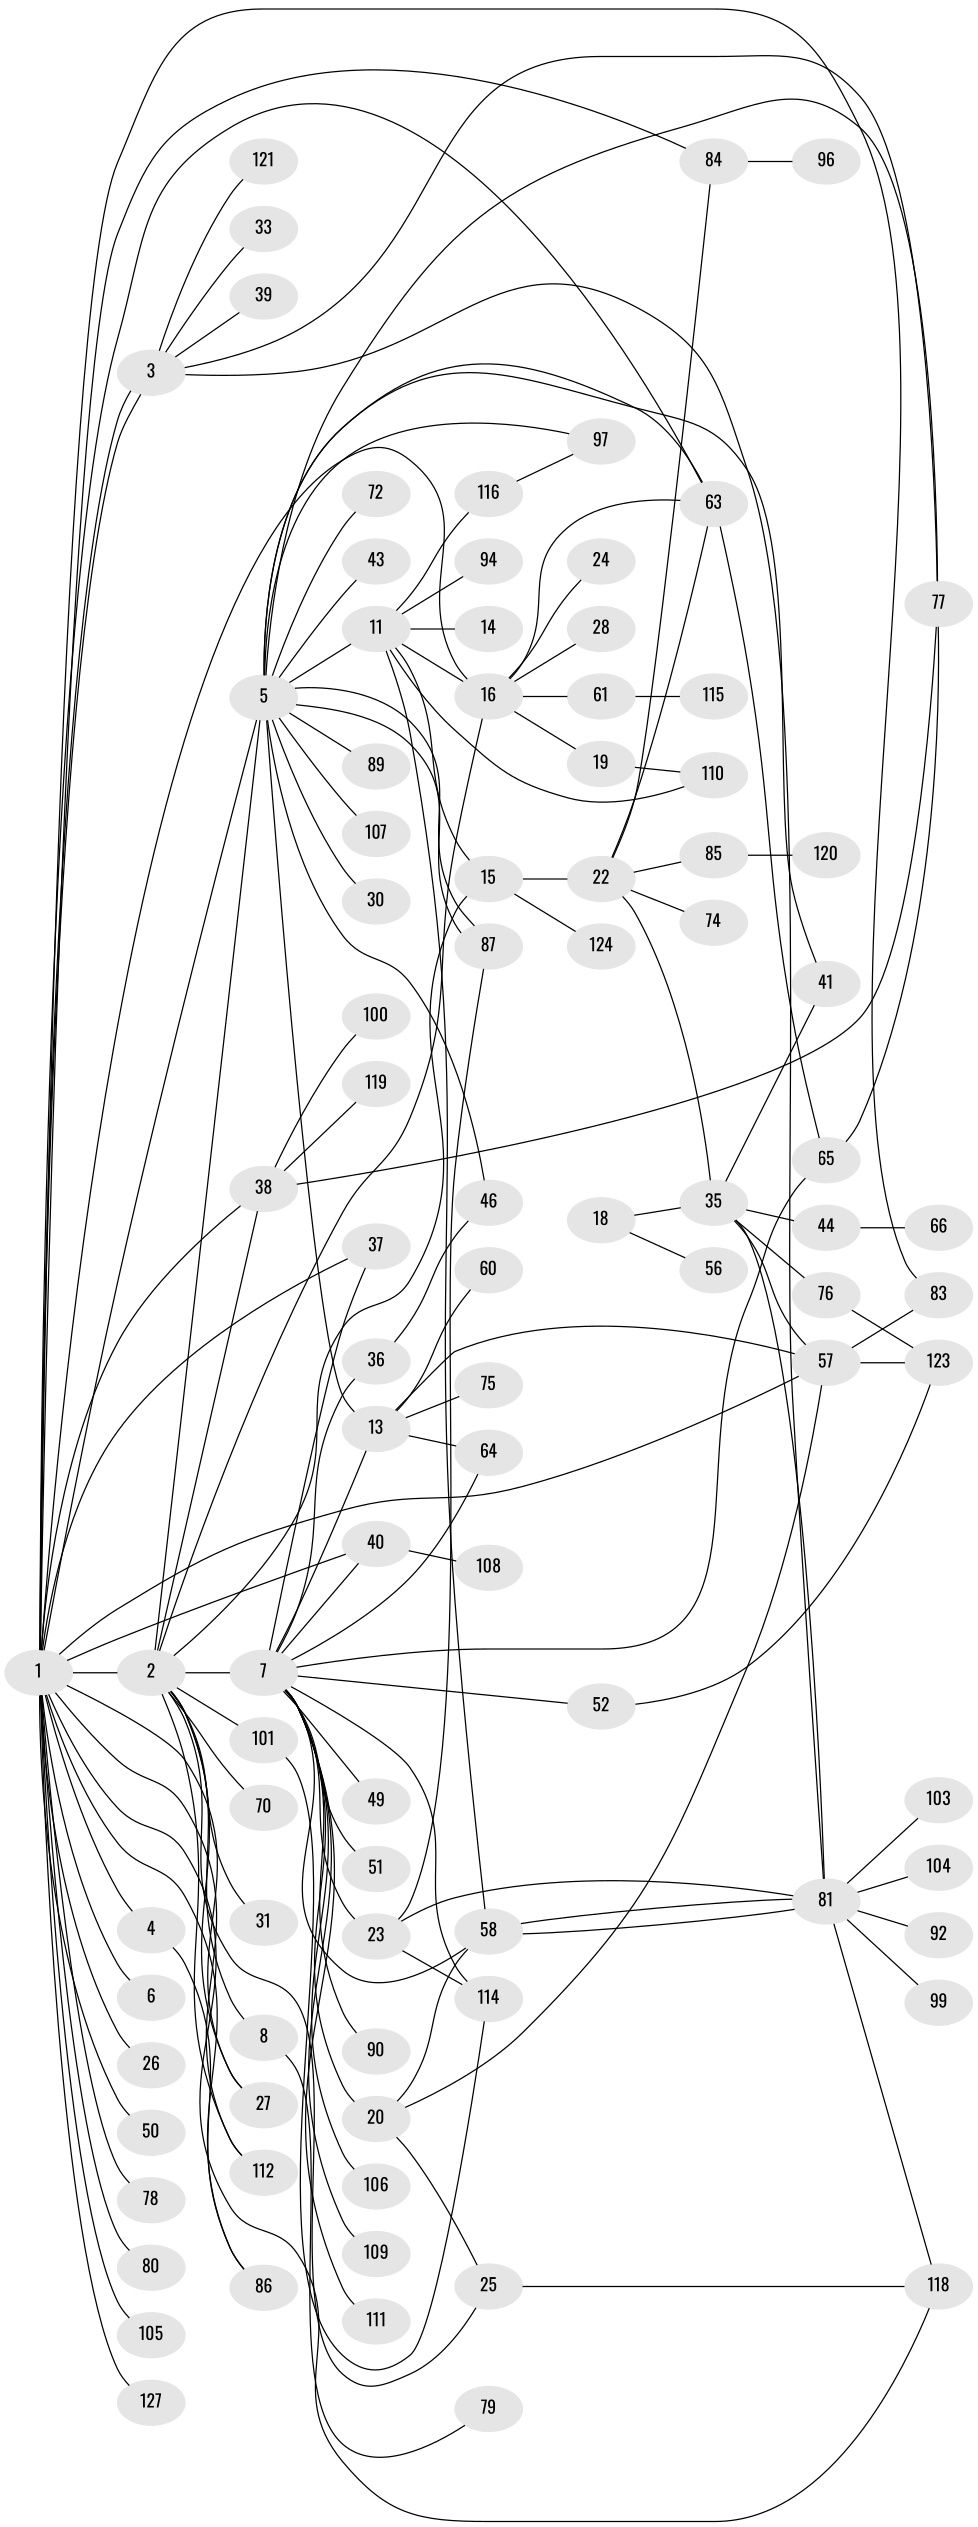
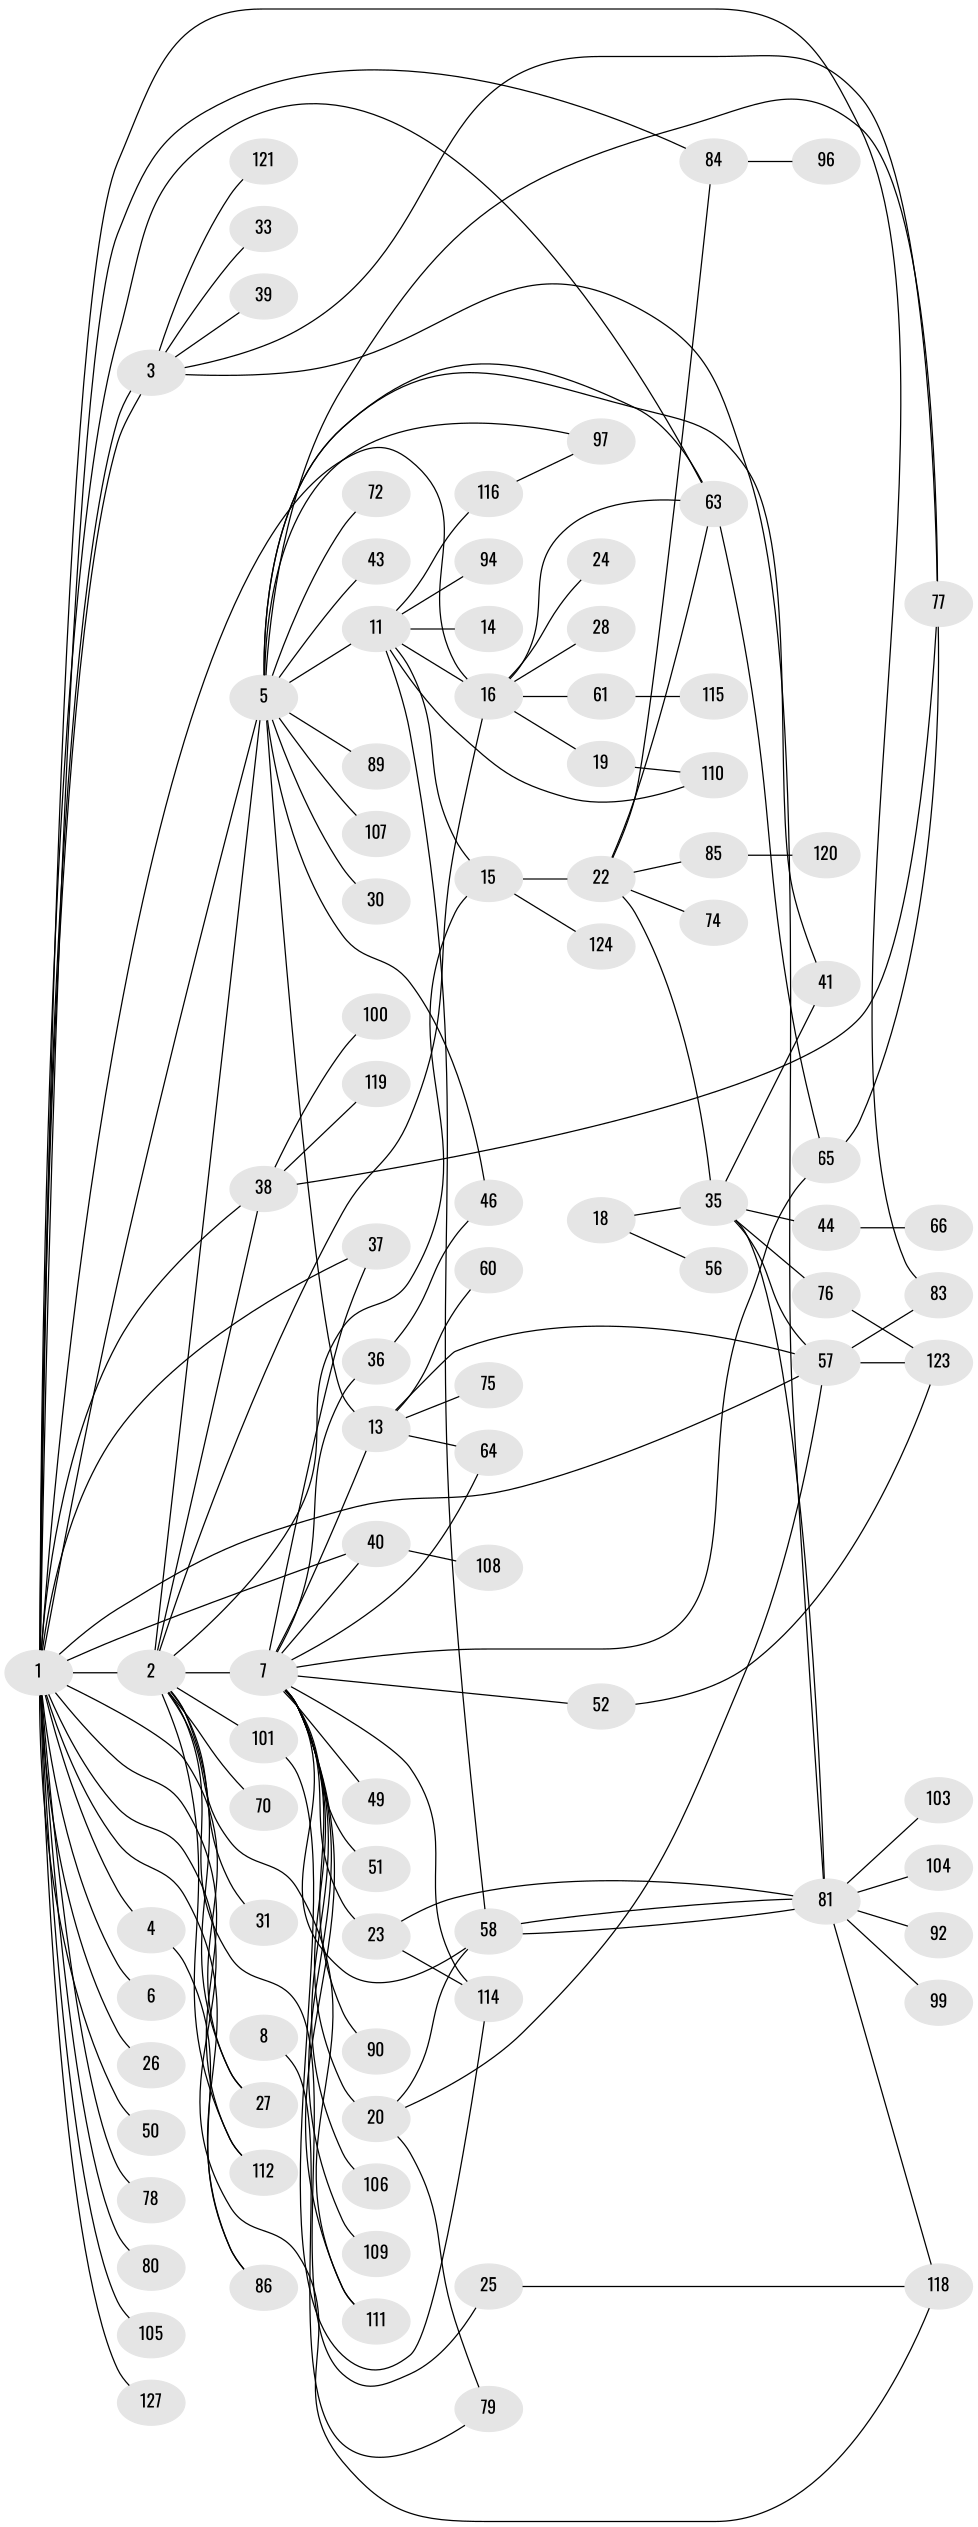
node "87": removed
edge "2" -- "8": now "2" -- "111"
edge "20" -- "25": now "20" -- "79"
